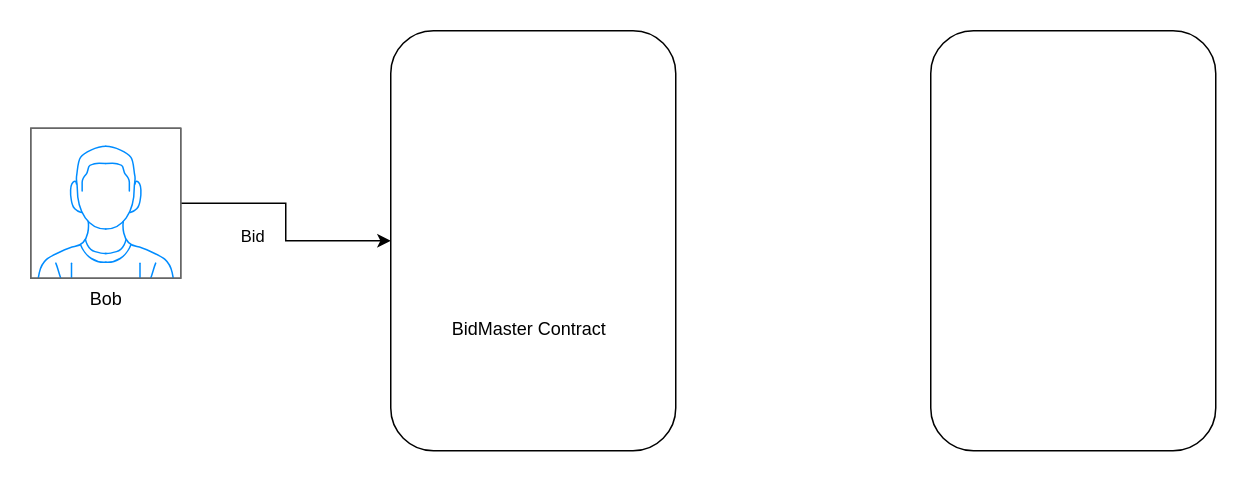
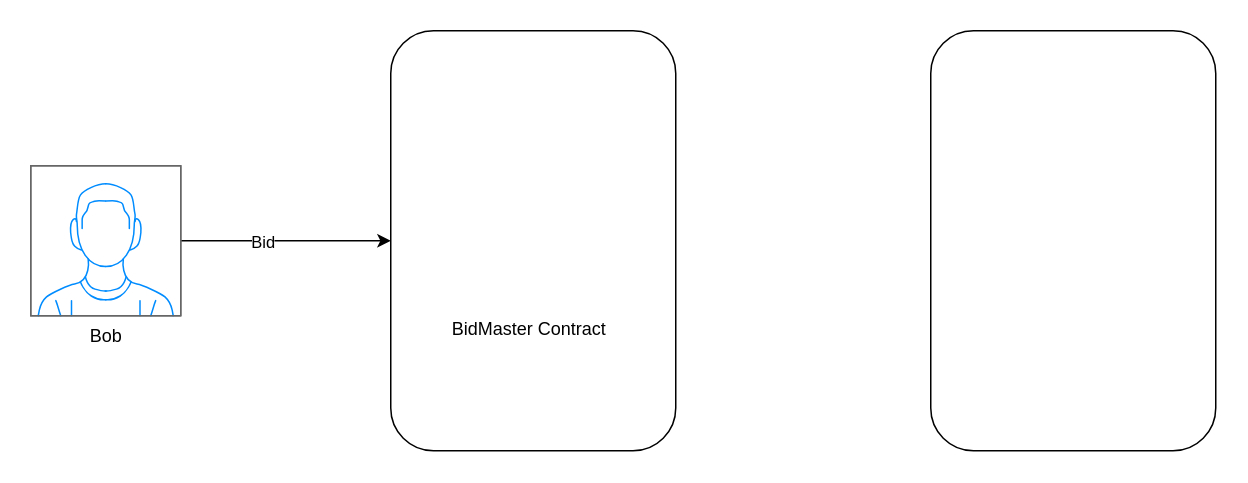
node "Bob": moved (106, 203) -> (106, 241)
